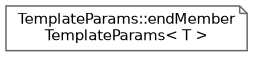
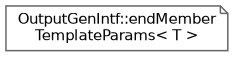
node "TemplateParams::endMember TemplateParams< T >": label "TemplateParams::endMember TemplateParams< T >" -> "OutputGenIntf::endMember TemplateParams< T >"
